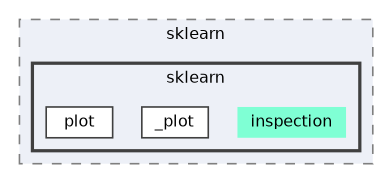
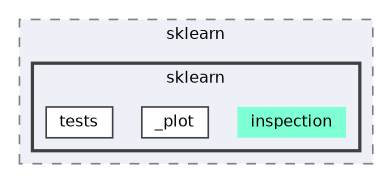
node "plot": label "plot" -> "tests"
